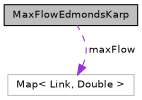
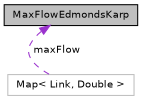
edge "MaxFlowEdmondsKarp" -> "Map< Link, Double >": reversed
